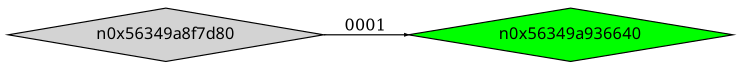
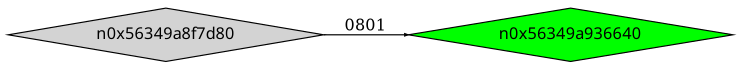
edge "n0x56349a8f7d80" -> "n0x56349a936640": label "0001" -> "0801"
